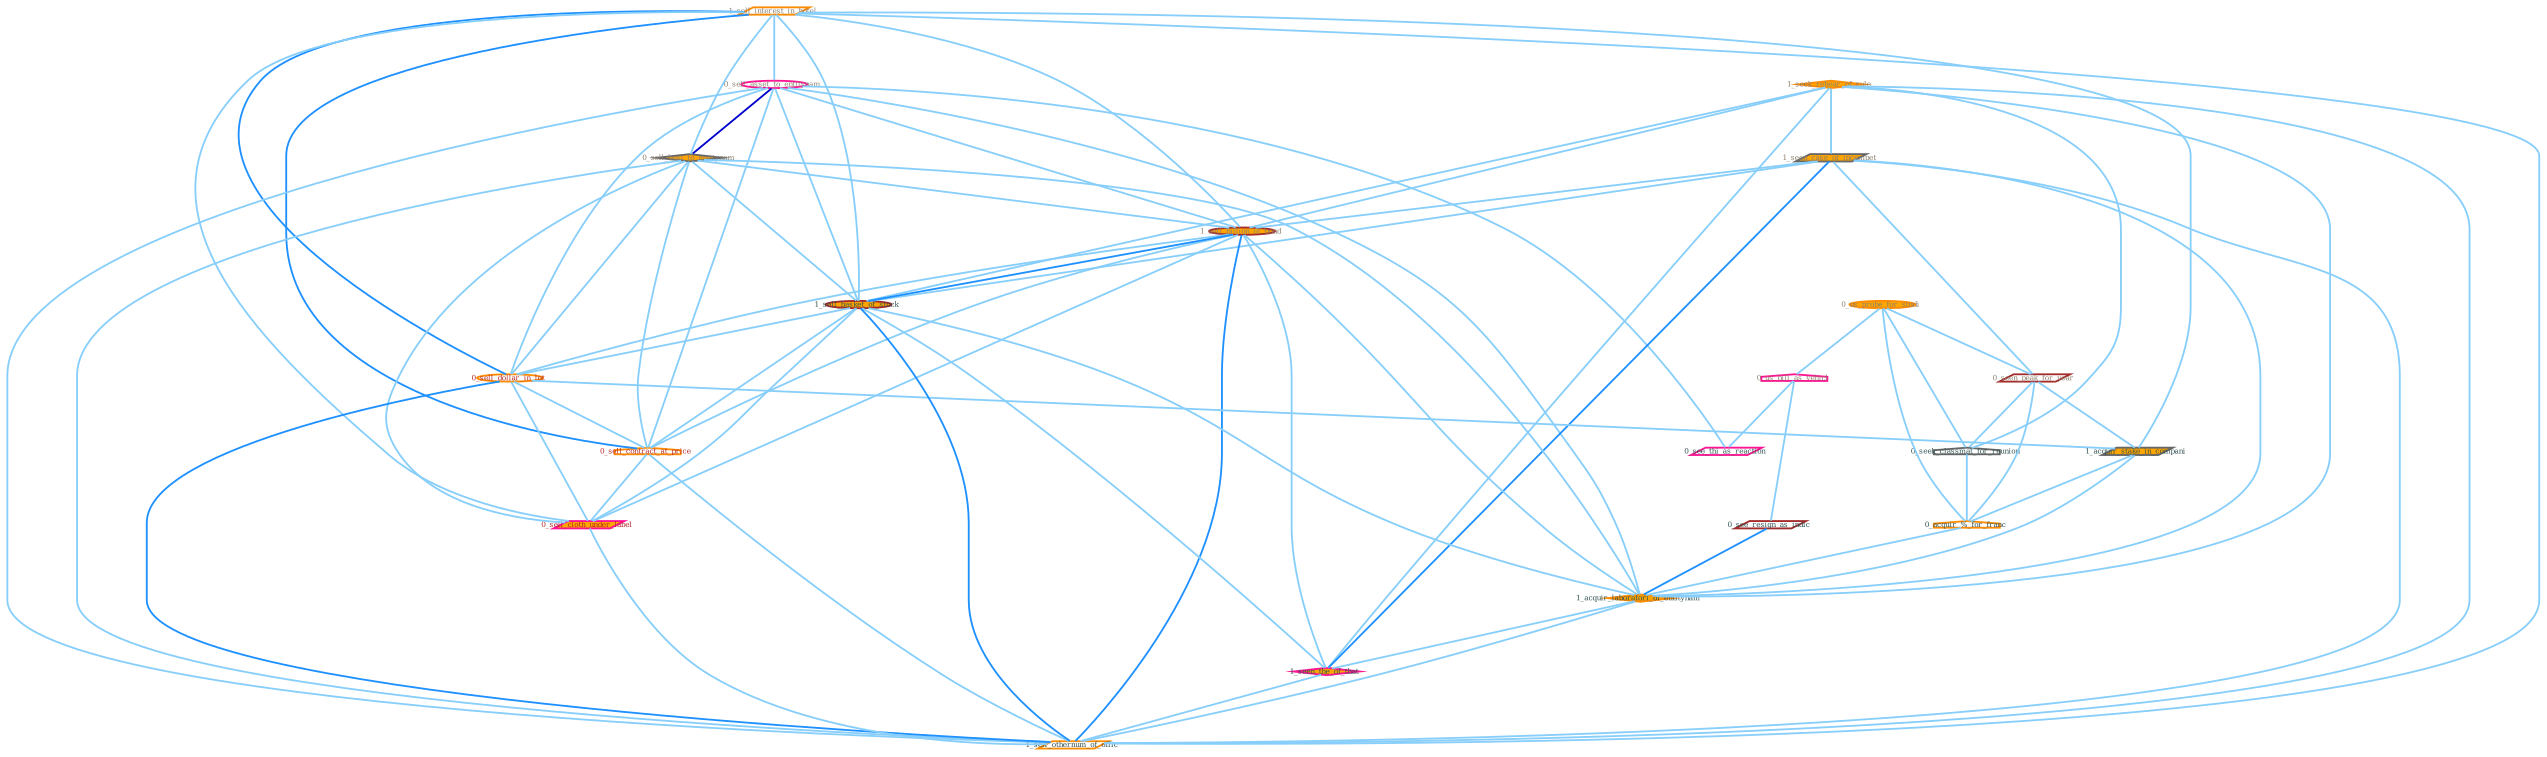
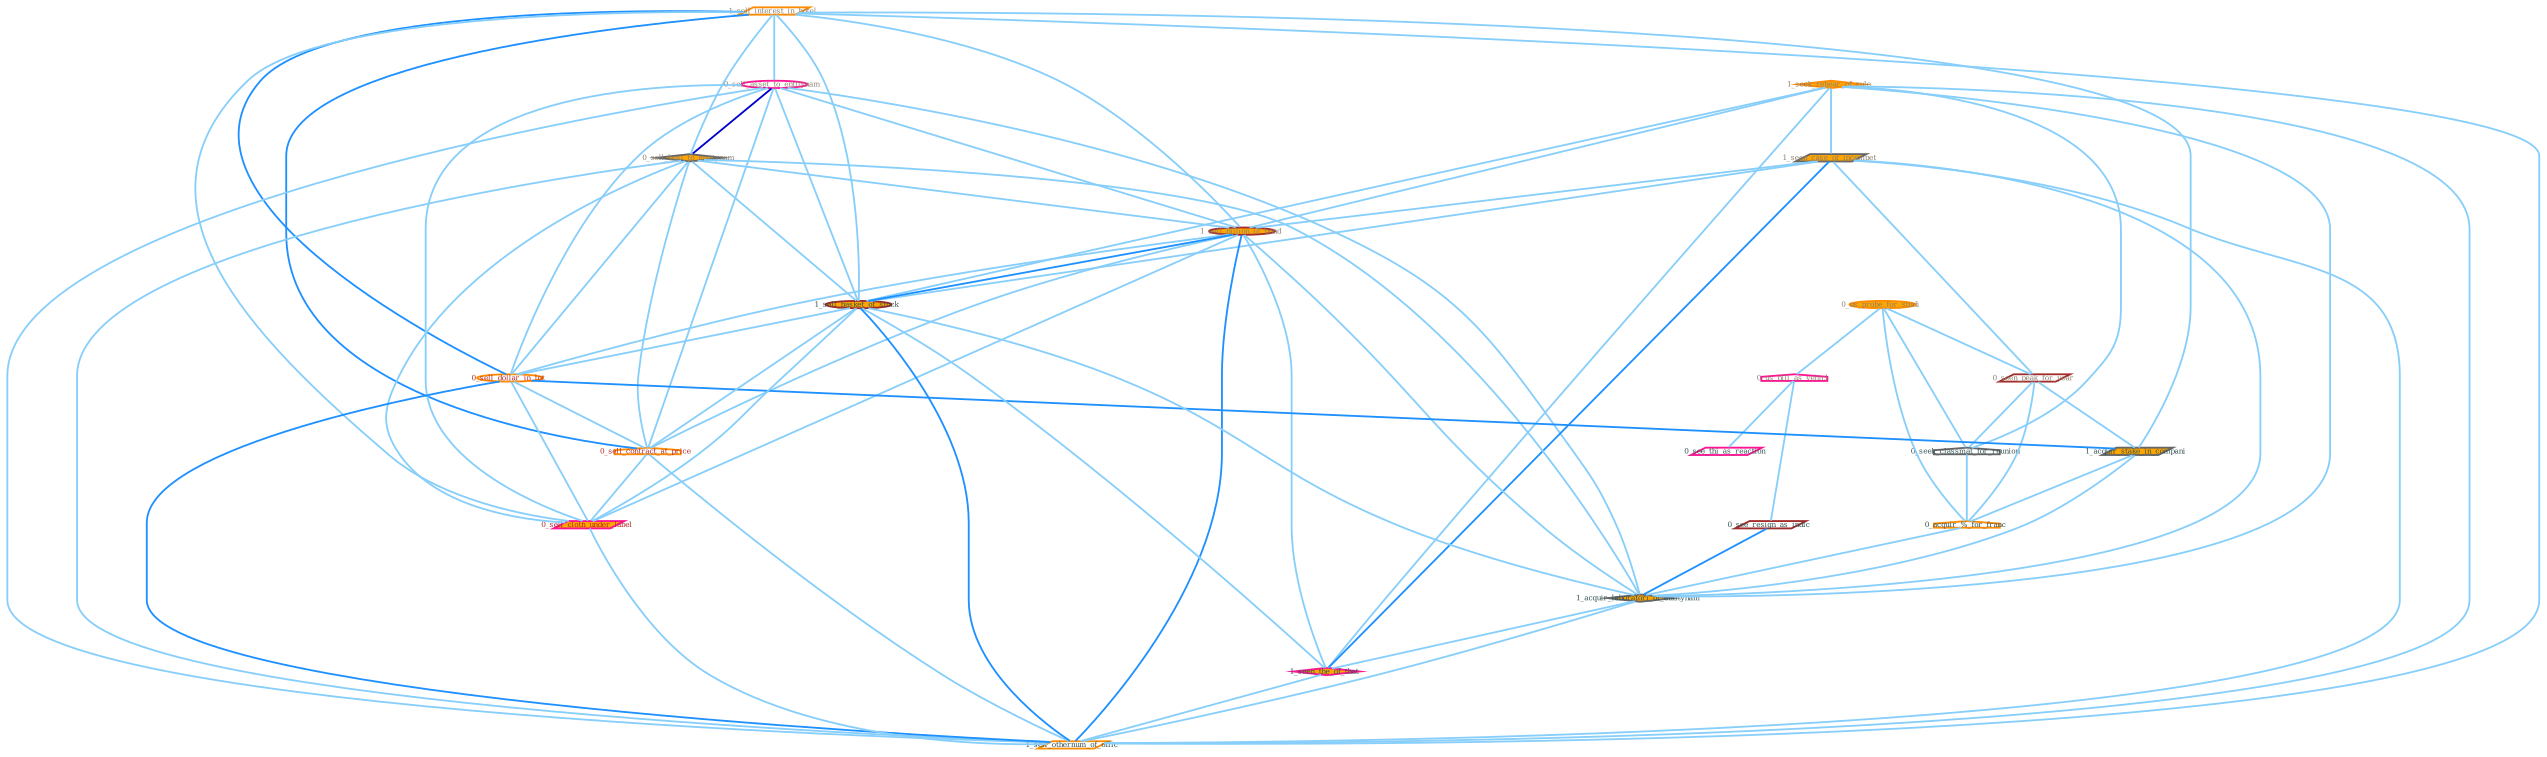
edge "0_sell_asset_to_entitynam" -- "0_see_thi_as_reaction": now "0_sell_asset_to_entitynam" -- "0_sell_cloth_under_label"
edge "0_sell_dollar_in_lot" -- "1_acquir_stake_in_compani": color #87cefa -> #1e90ff
node "1_acquir_laboratori_of_entitynam": color darkorange -> gray40
